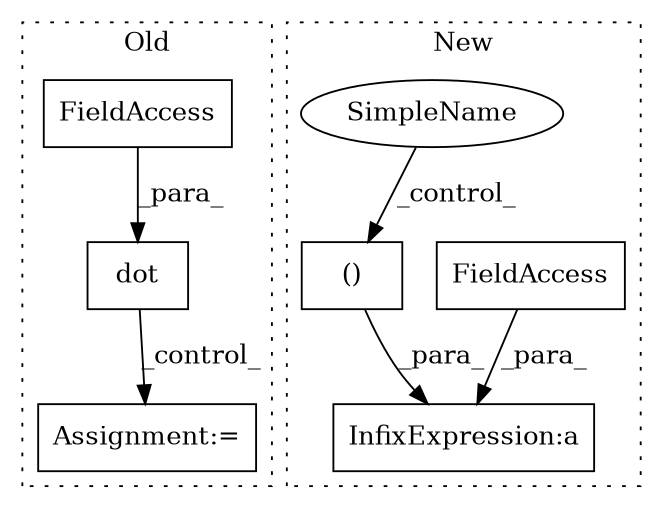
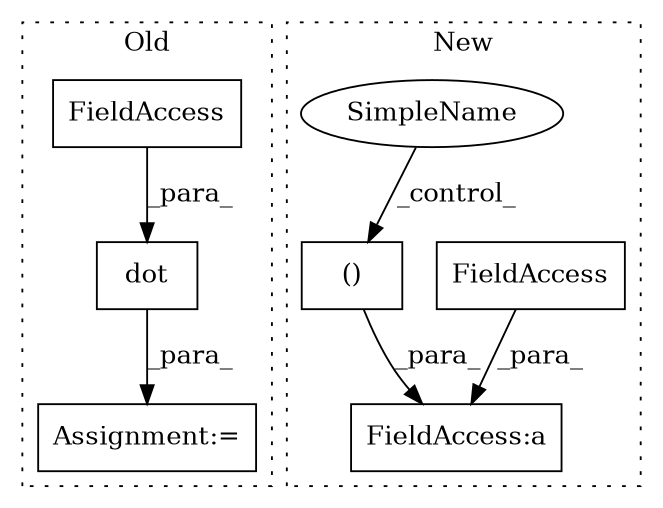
edge "dot" -> "Assignment:=": label "_control_" -> "_para_"
node "InfixExpression:a": label "InfixExpression:a" -> "FieldAccess:a"
